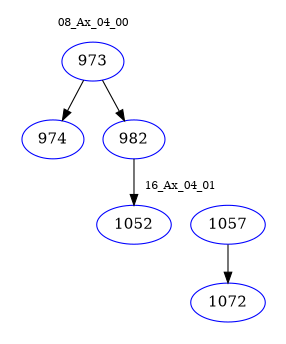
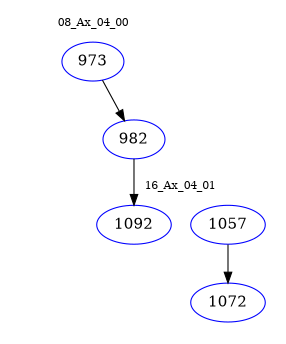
node "974": removed
node "1052": label "1052" -> "1092"
